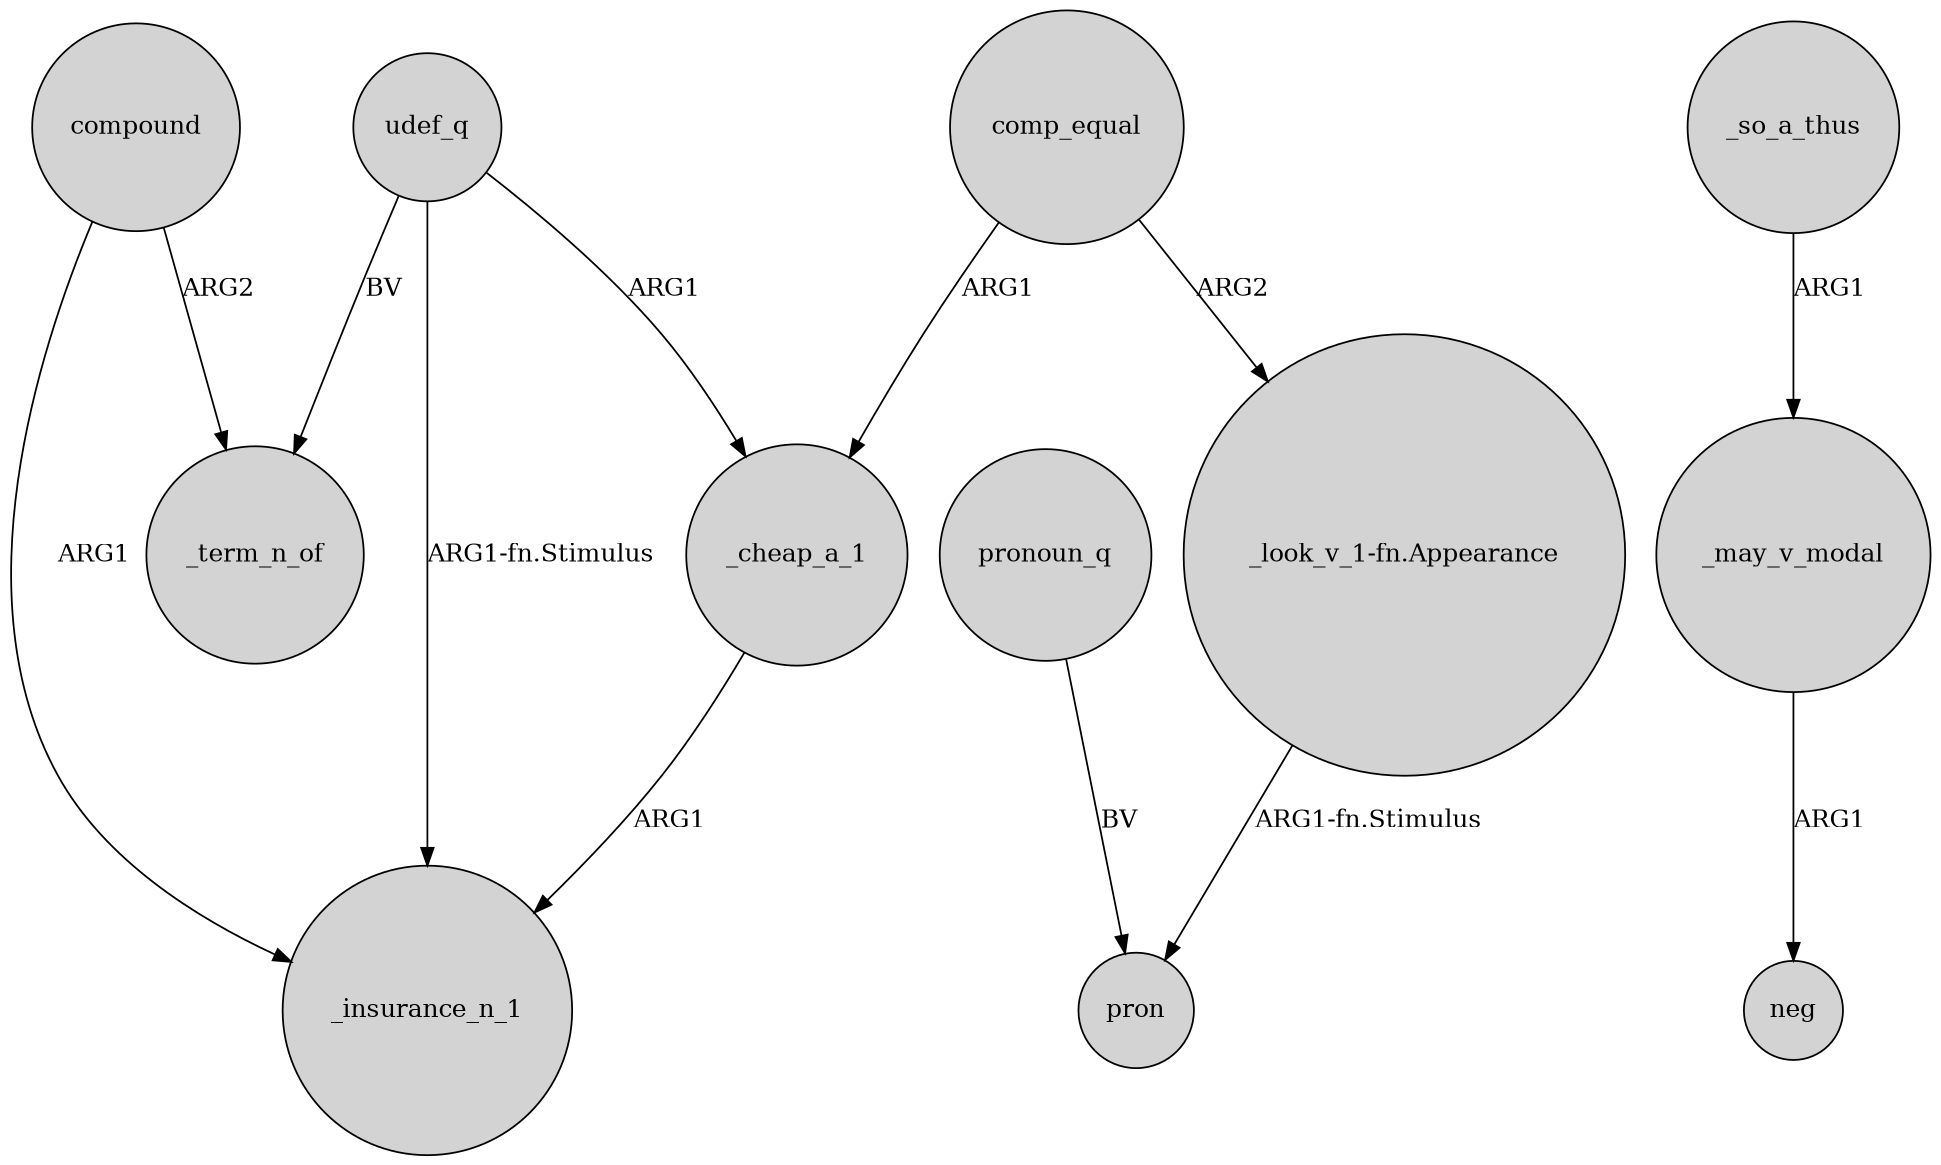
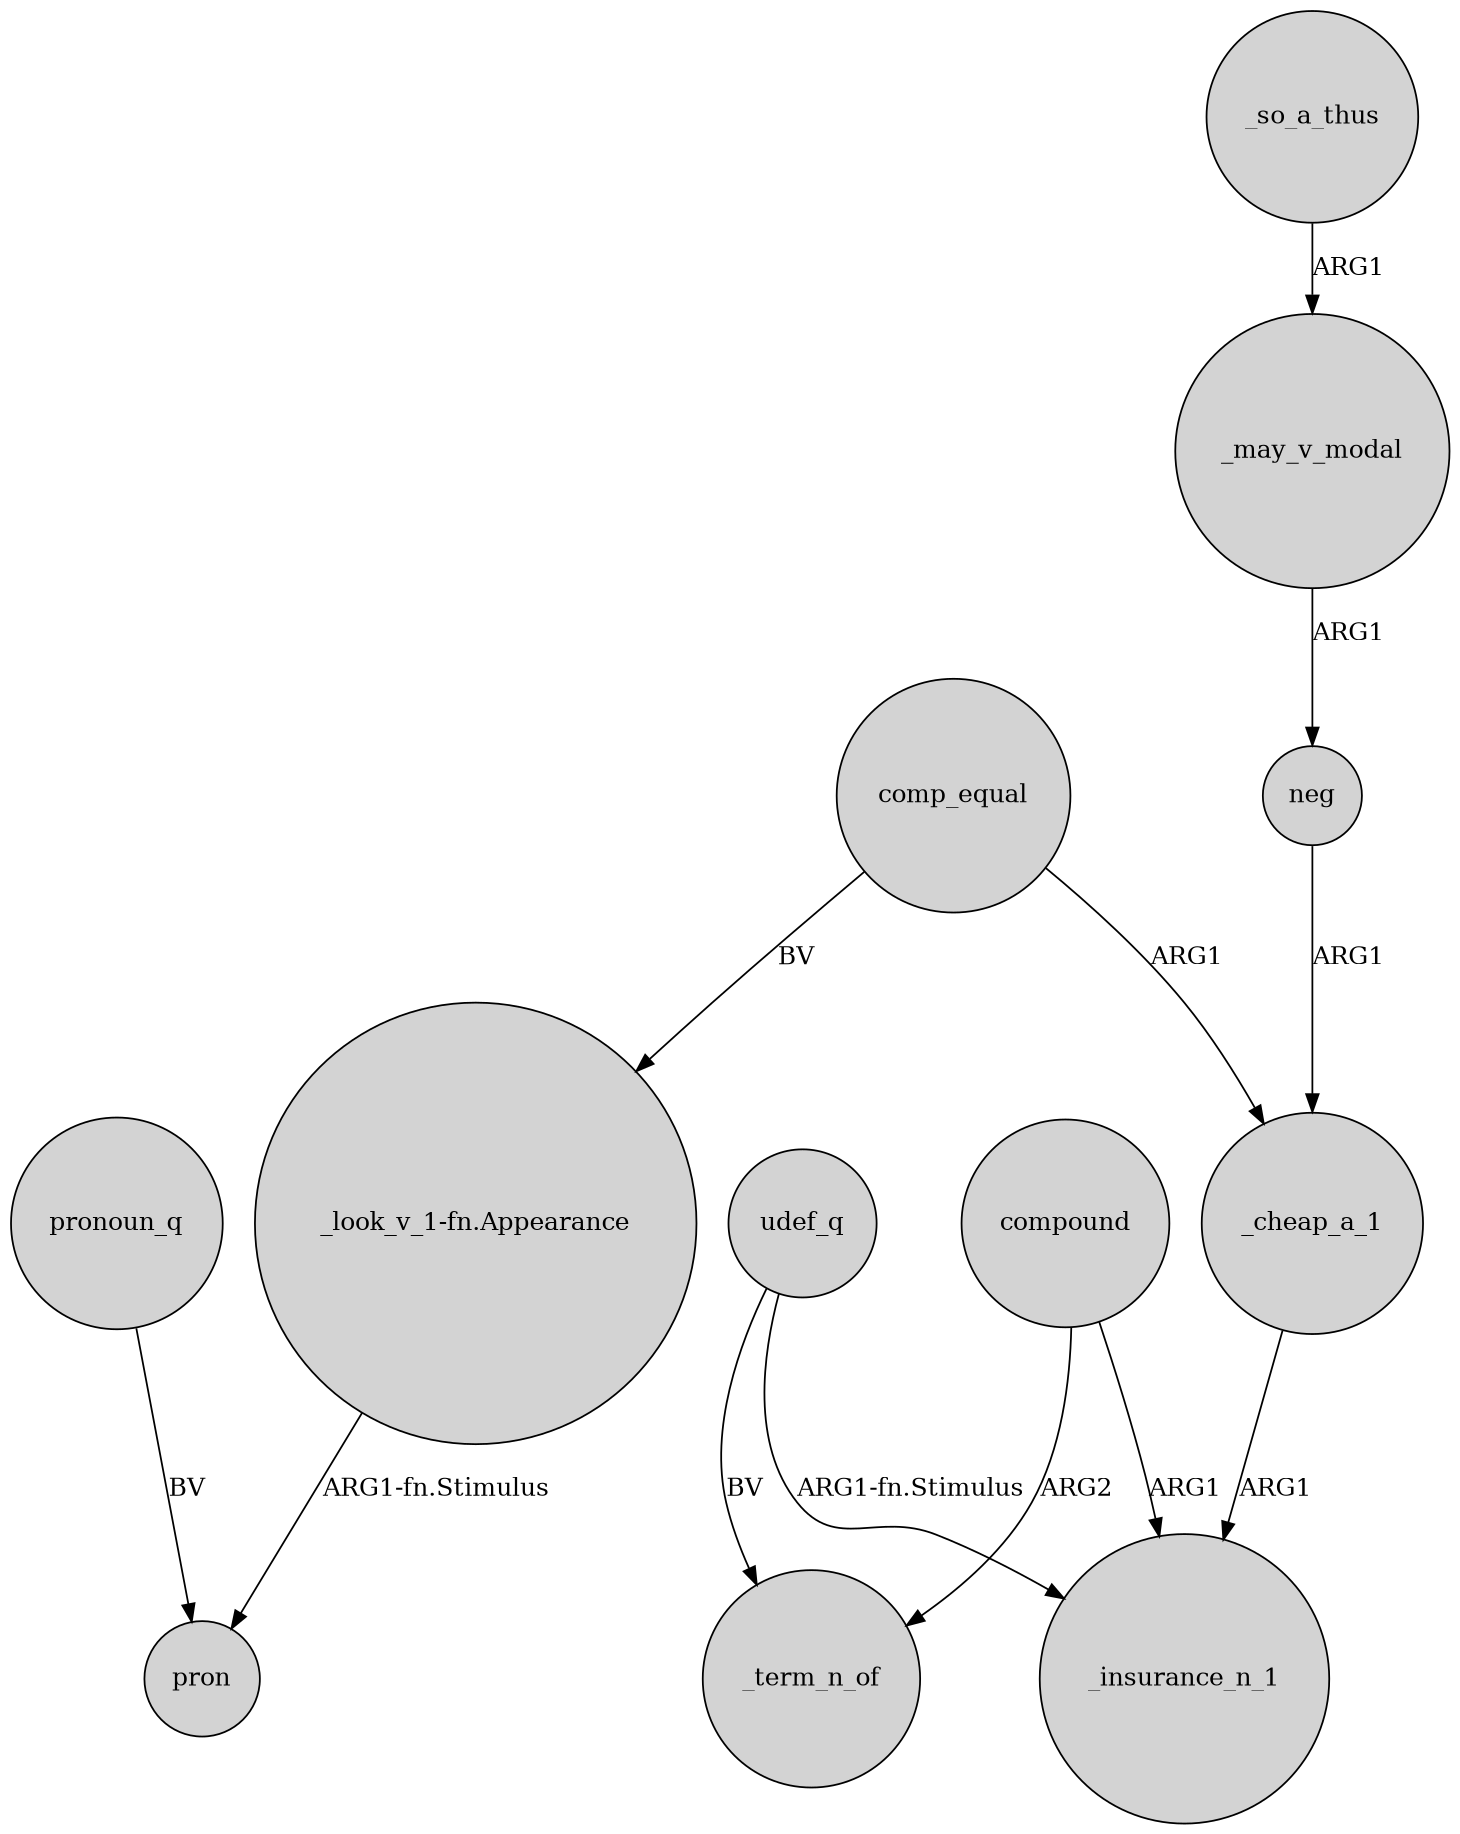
edge "comp_equal" -> "_look_v_1-fn.Appearance": label "ARG2" -> "BV"
edge "udef_q" -> "_cheap_a_1": now "neg" -> "_cheap_a_1"
